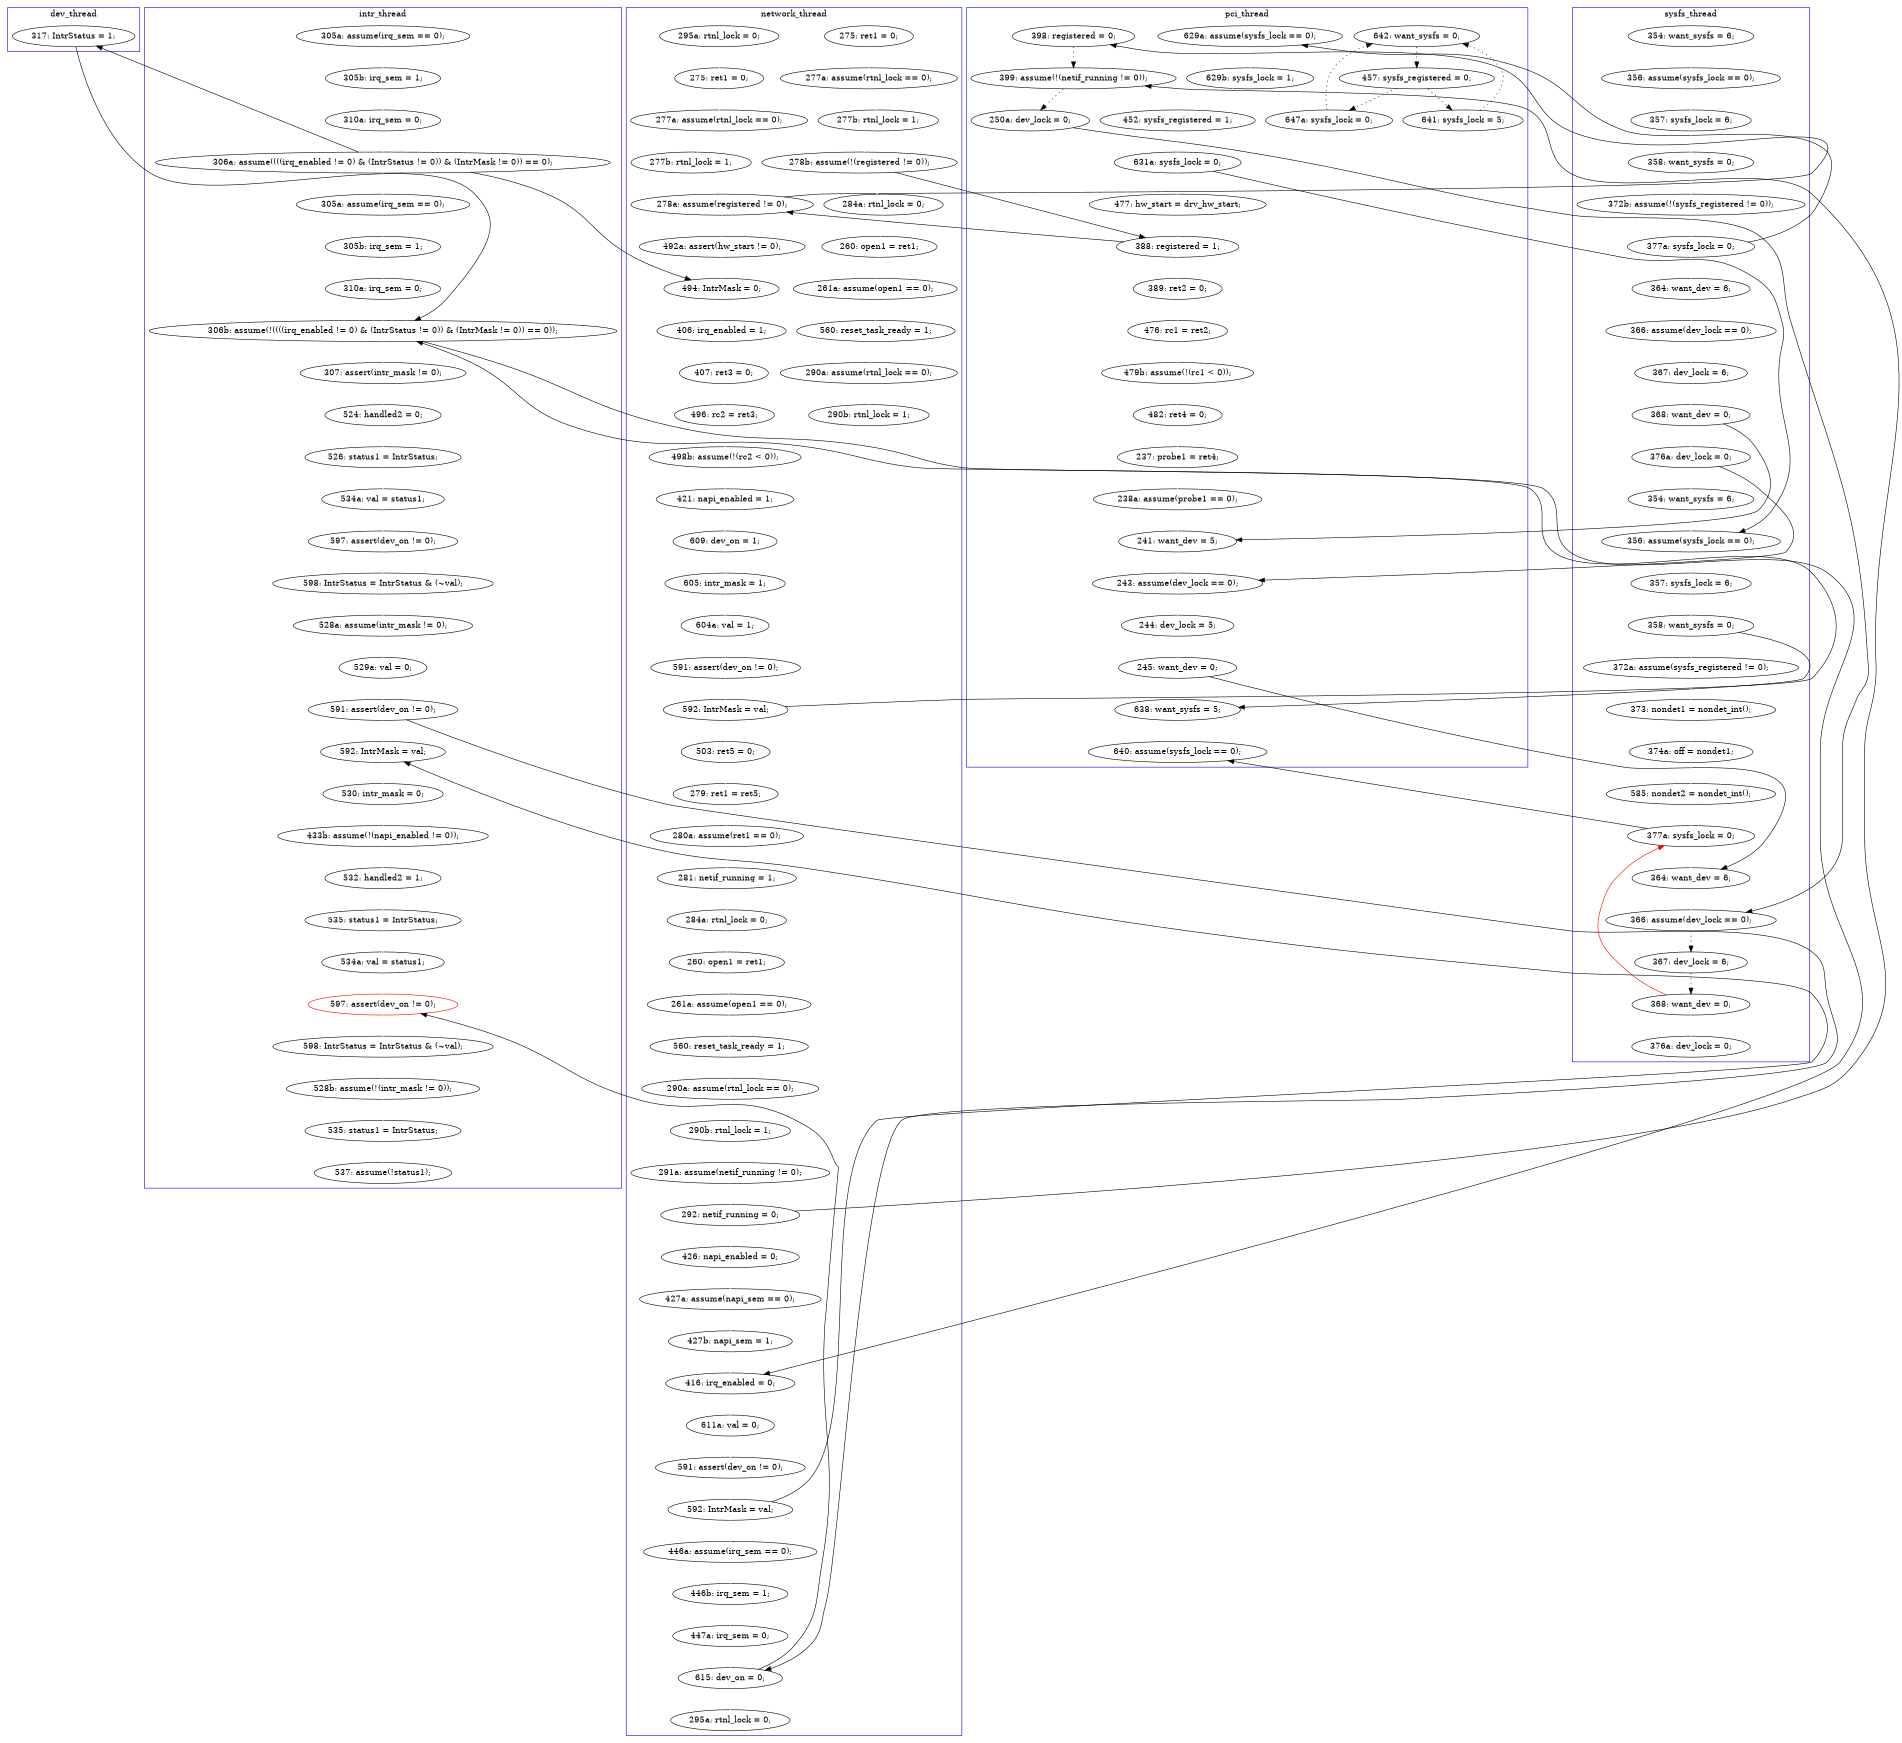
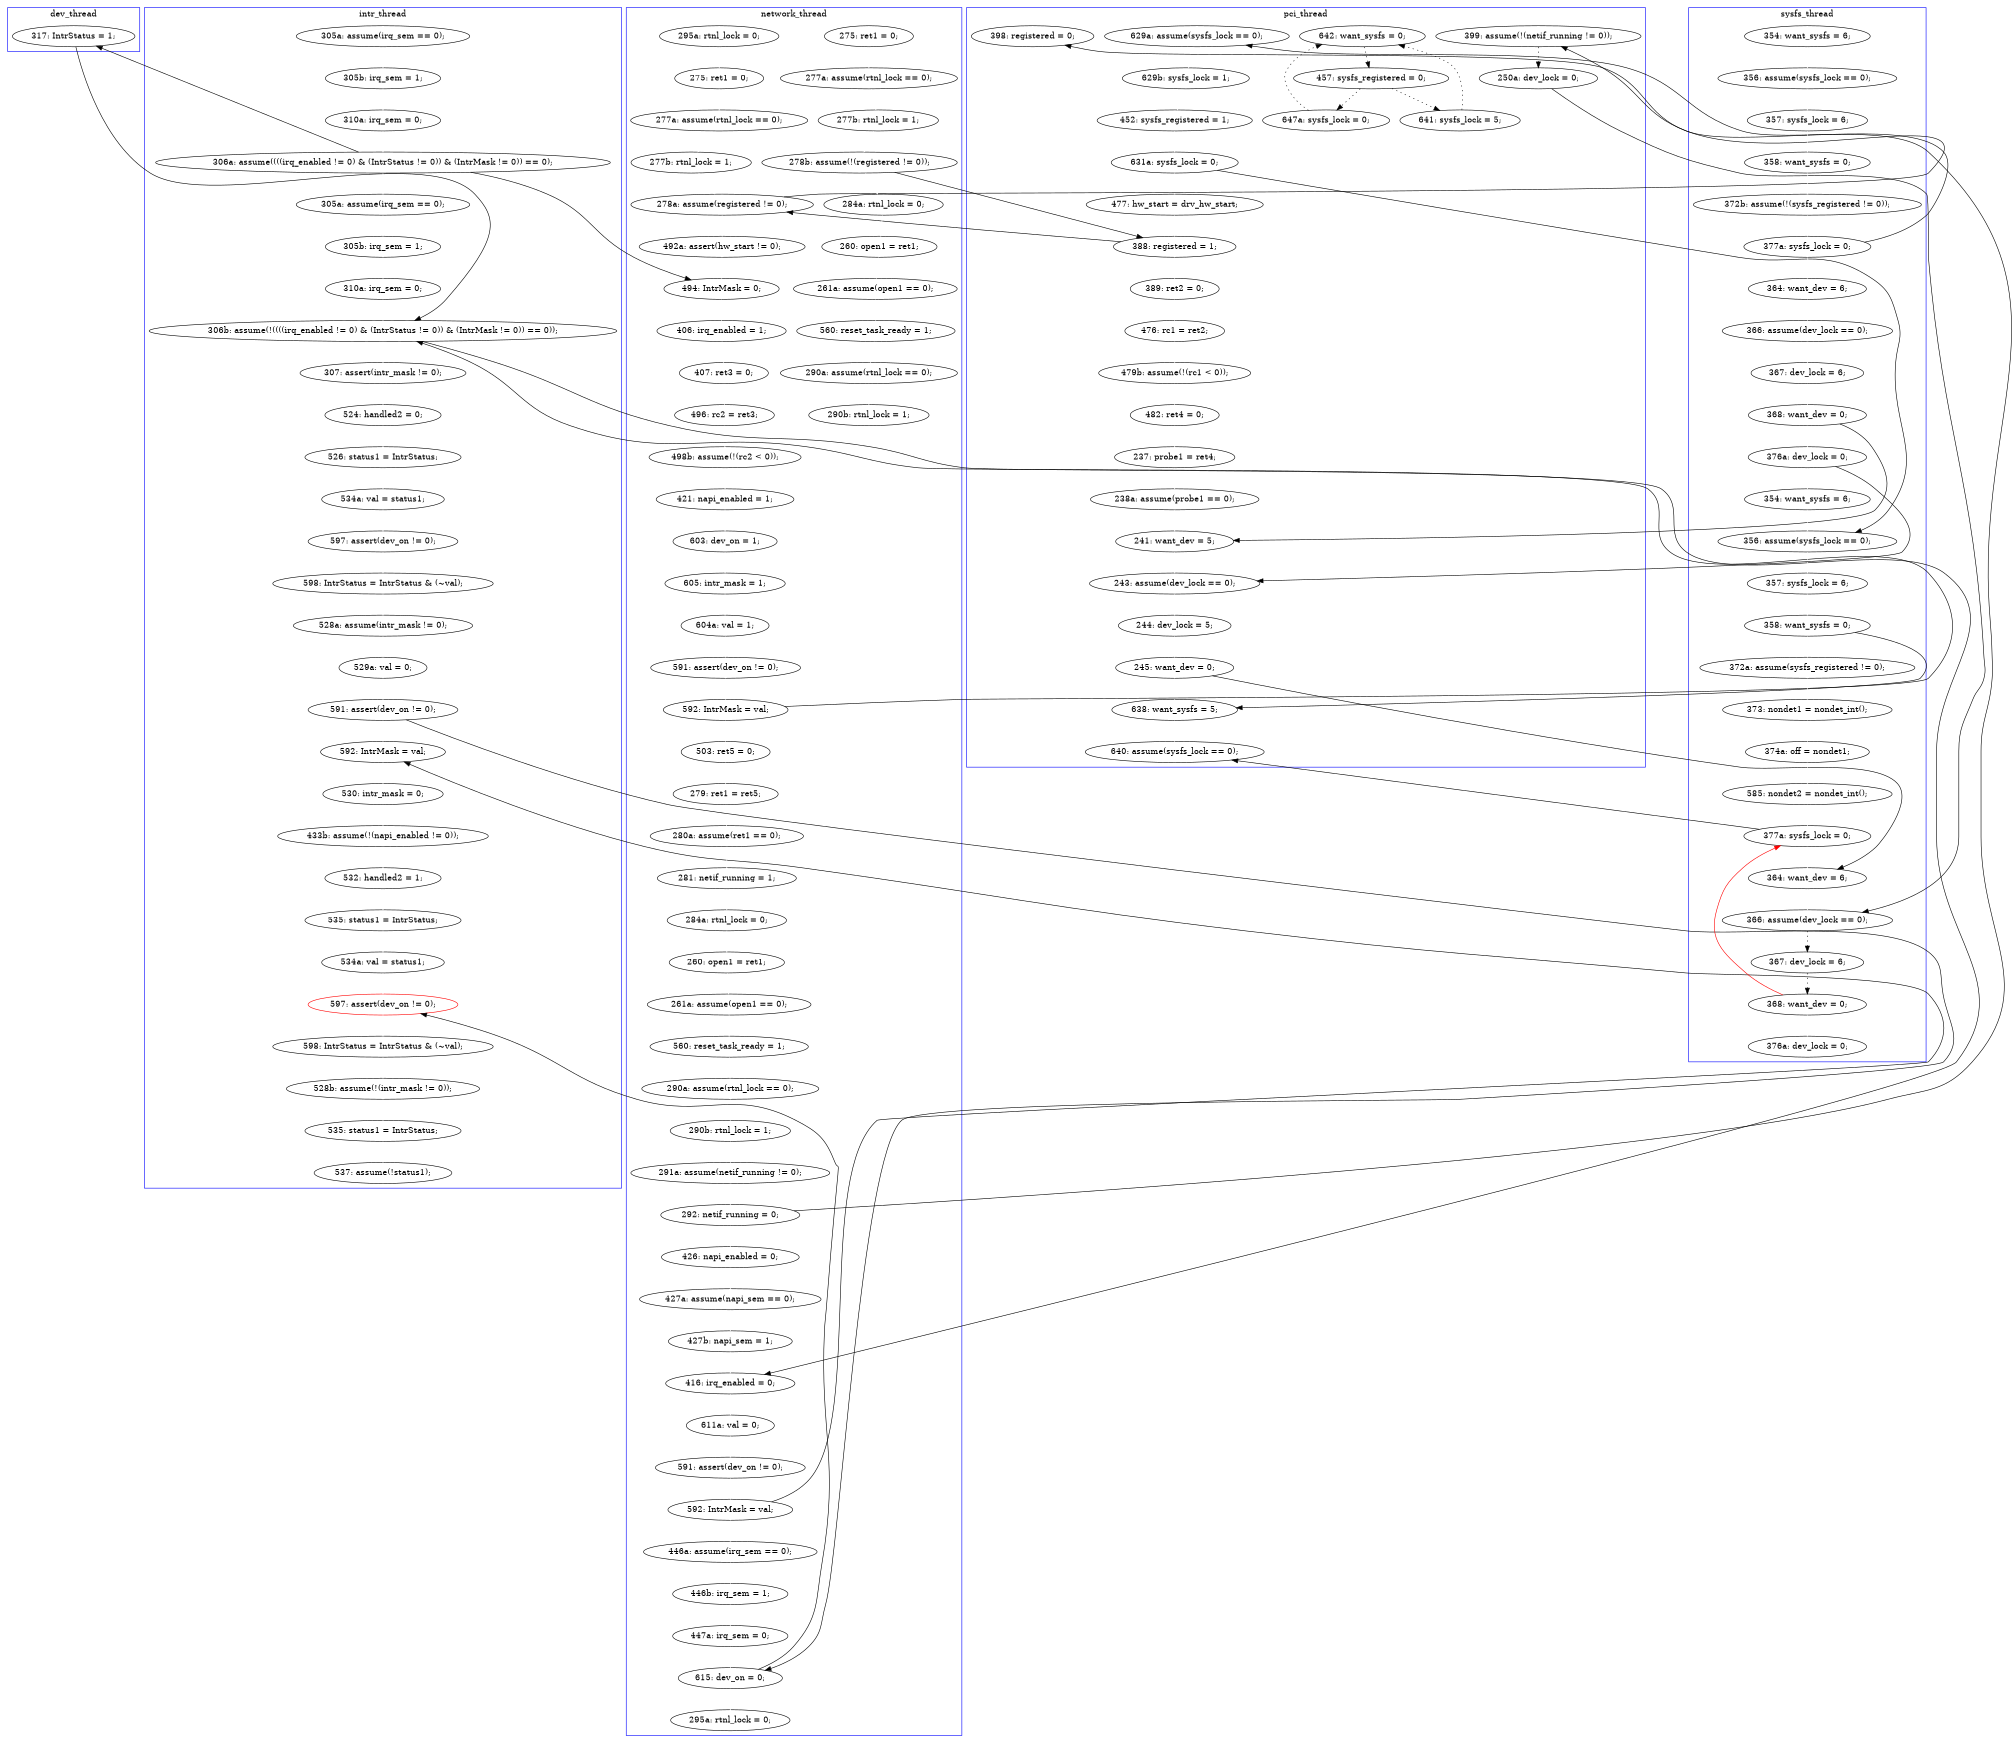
edge "398: registered = 0;" -> "399: assume(!(netif_running != 0));": removed
node "609: dev_on = 1;": label "609: dev_on = 1;" -> "603: dev_on = 1;"
